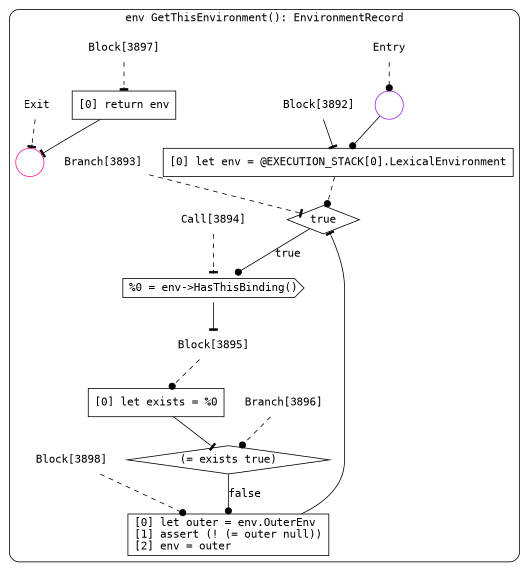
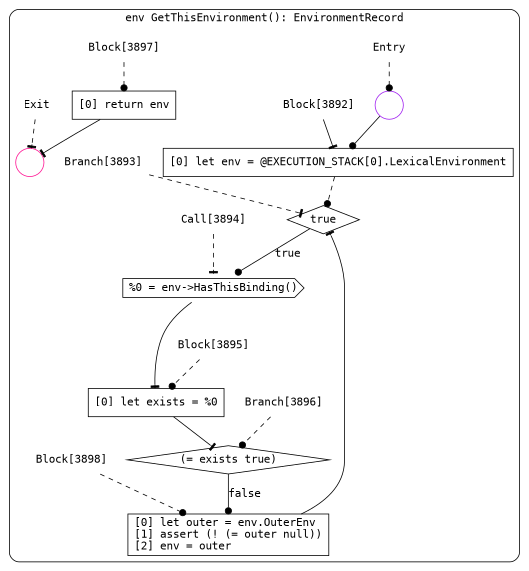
edge "Block[3897]" -> "[0] return env": arrowhead tee -> dot
edge "%0 = env->HasThisBinding()" -> "Block[3895]": now "%0 = env->HasThisBinding()" -> "[0] let exists = %0"
